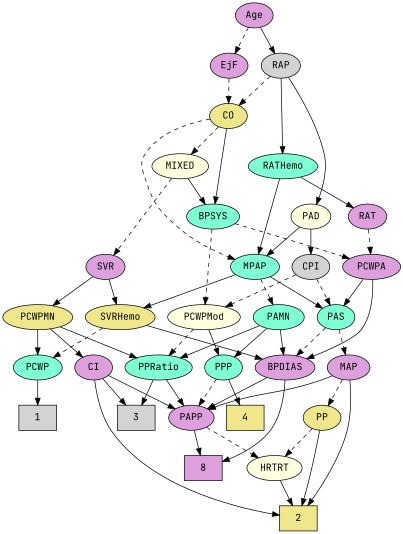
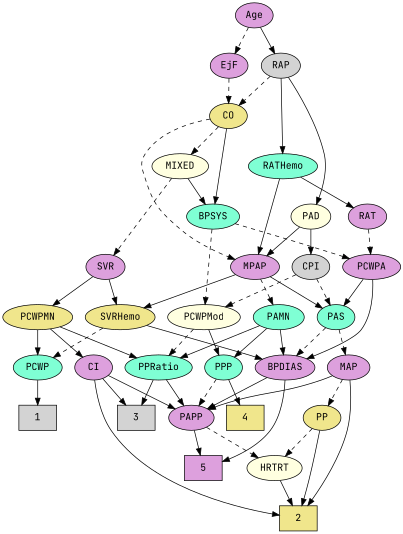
node "MPAP": fillcolor aquamarine -> plum
node "8": label "8" -> "5"
